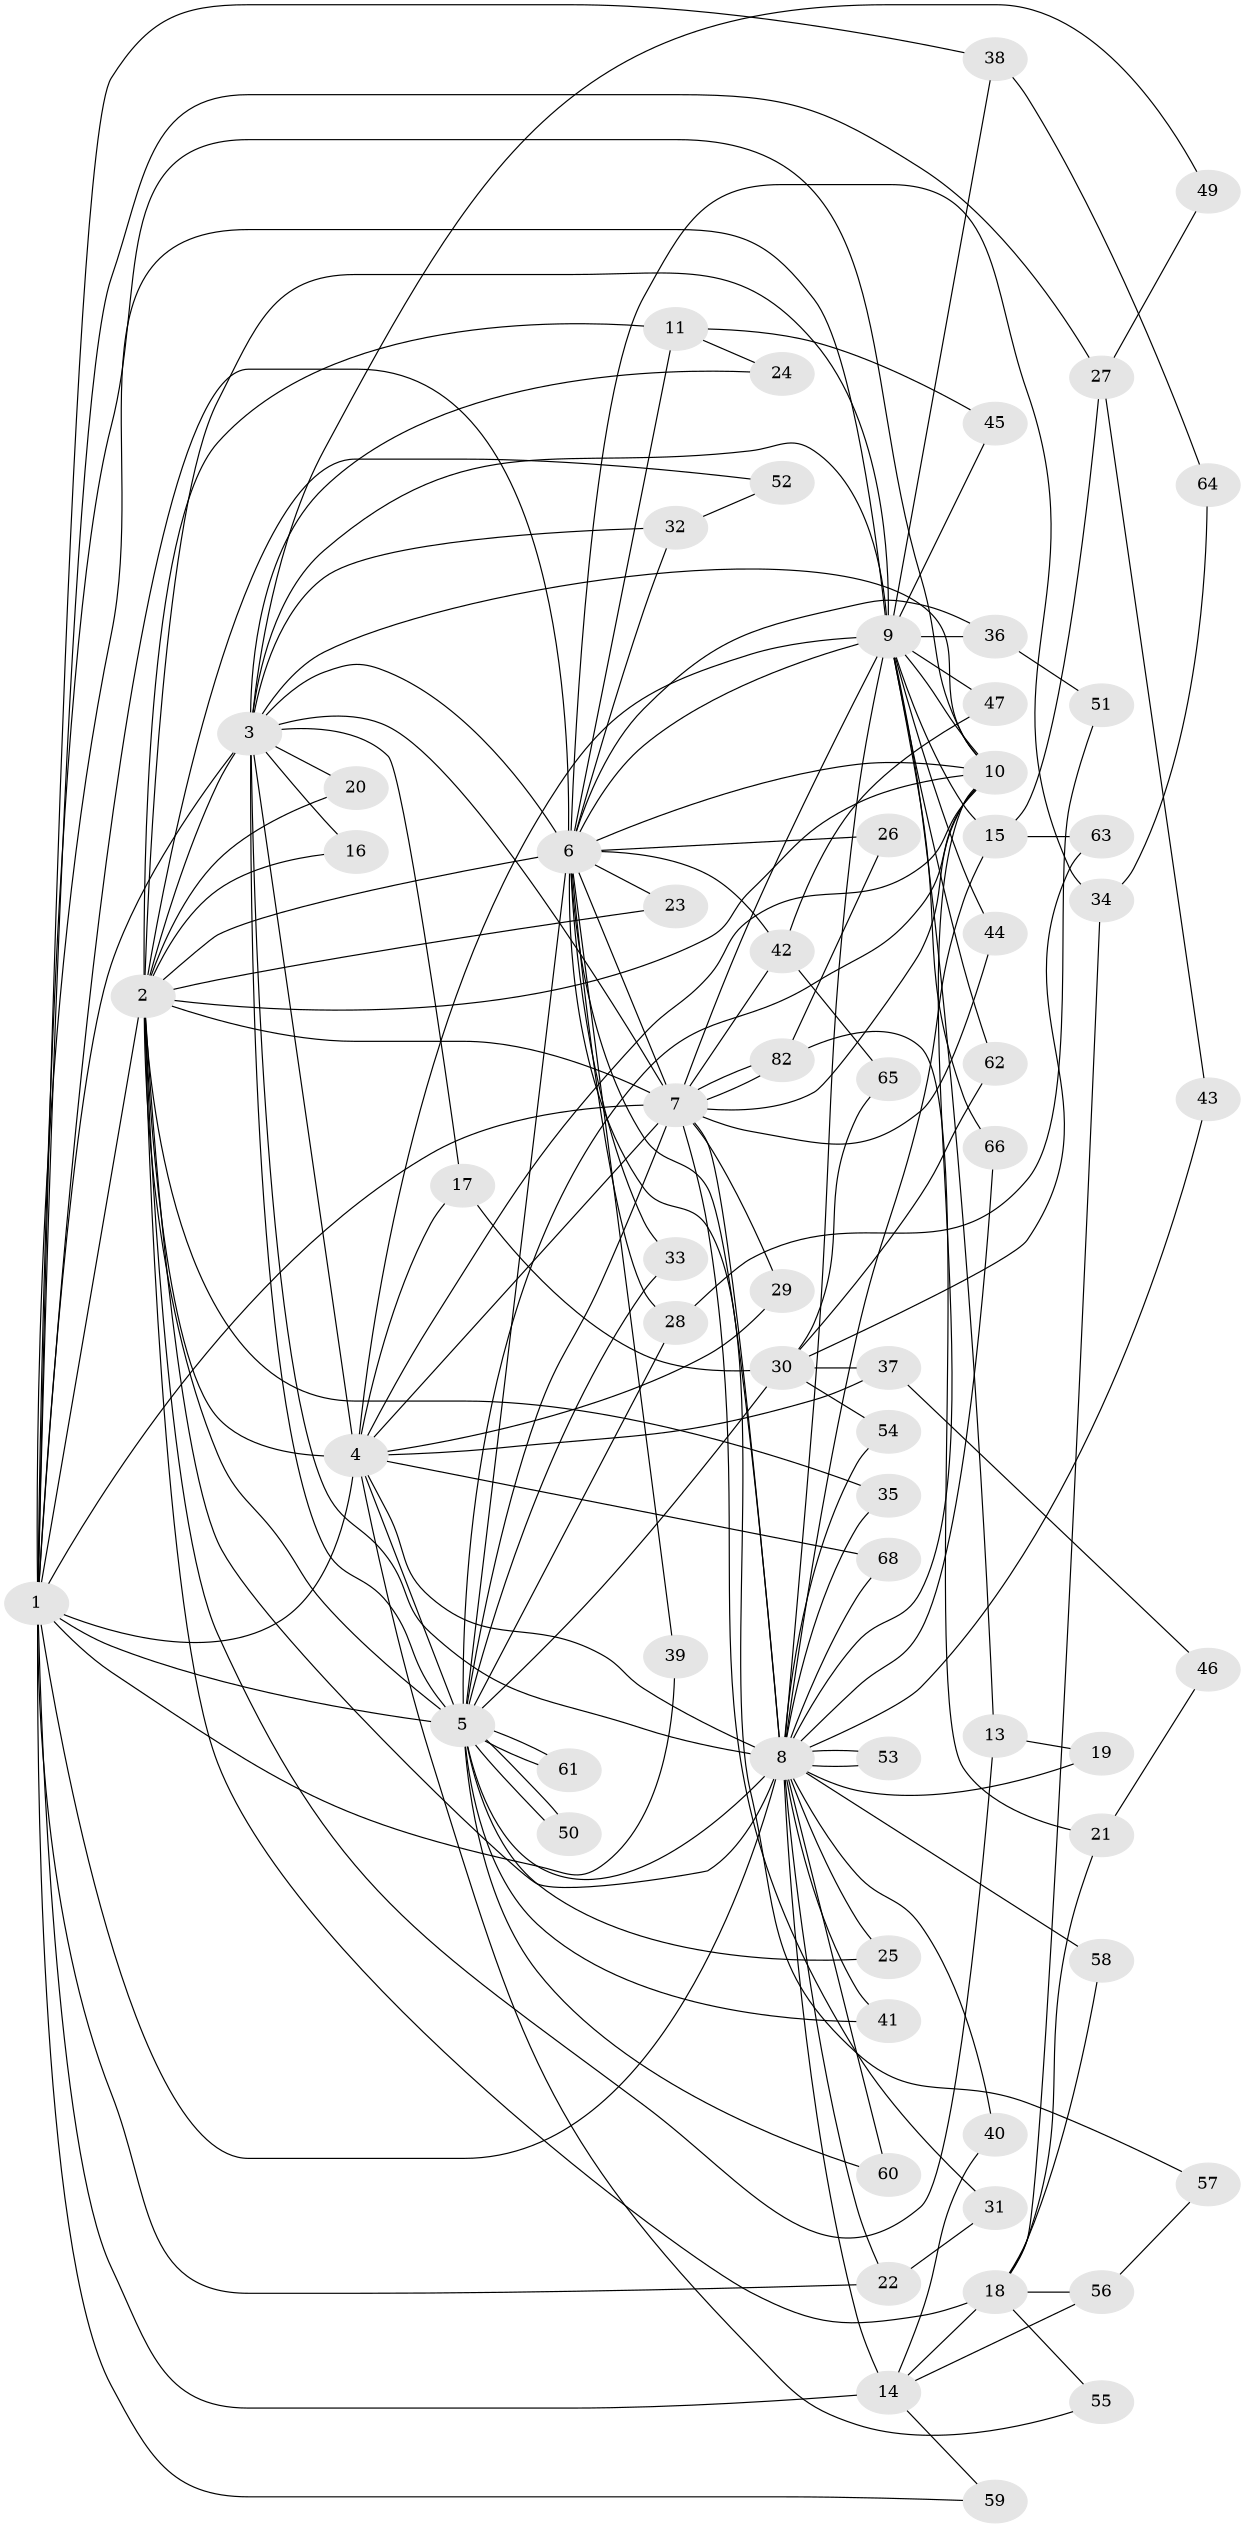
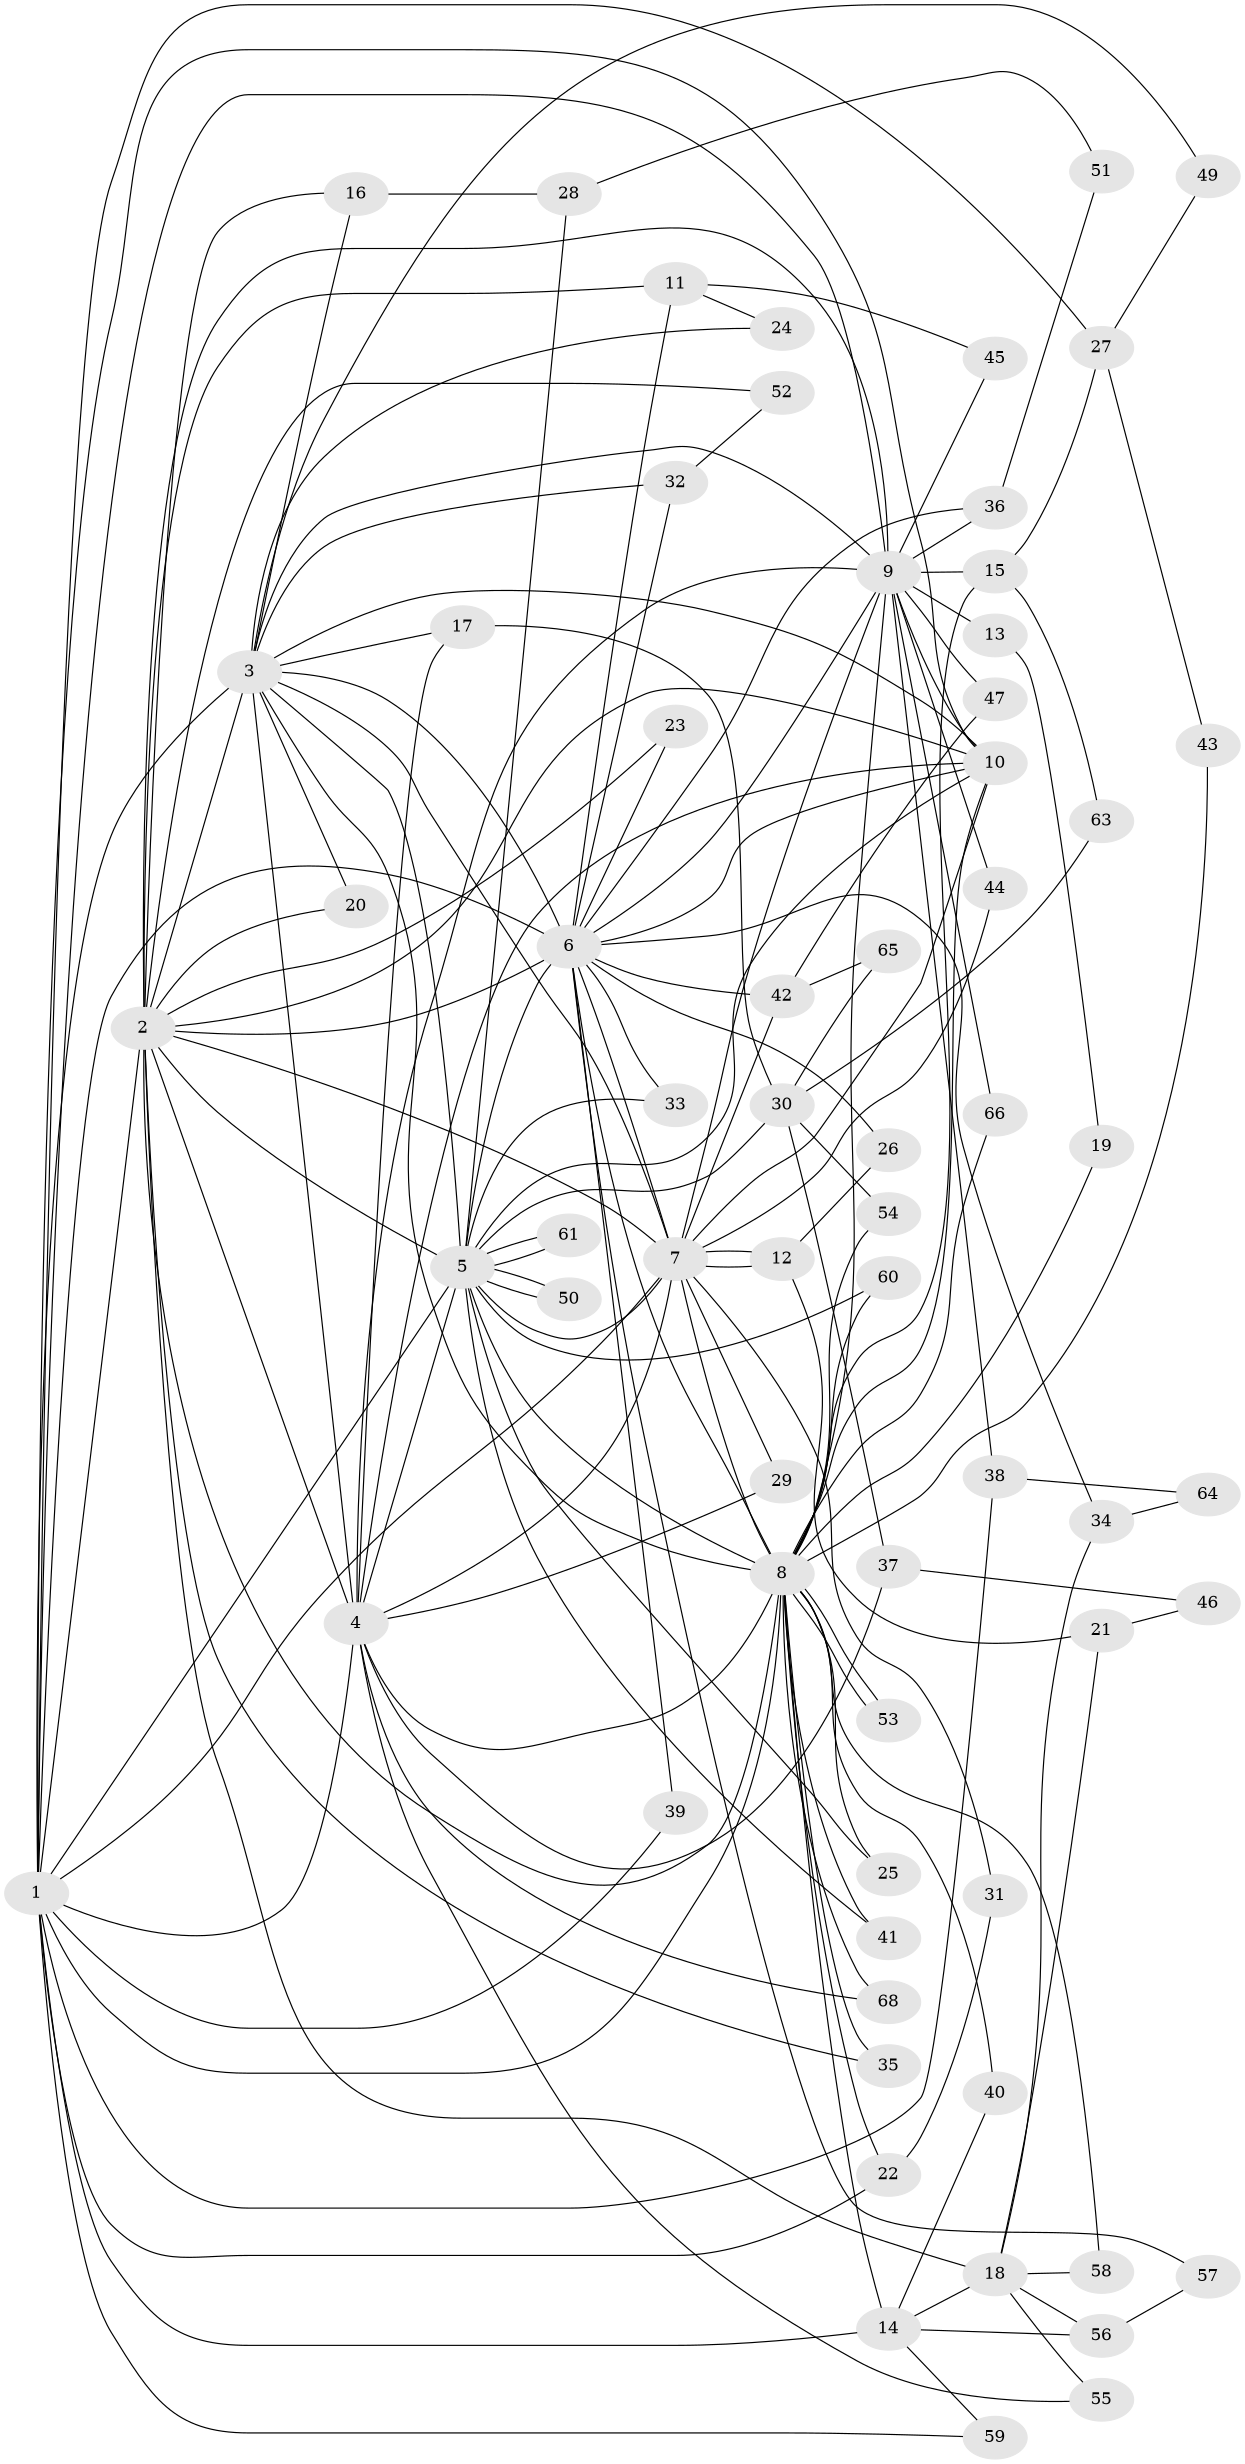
node "82": label "82" -> "12"
node "62": removed
edge "6" -- "28": now "16" -- "28"
edge "2" -- "13": removed
